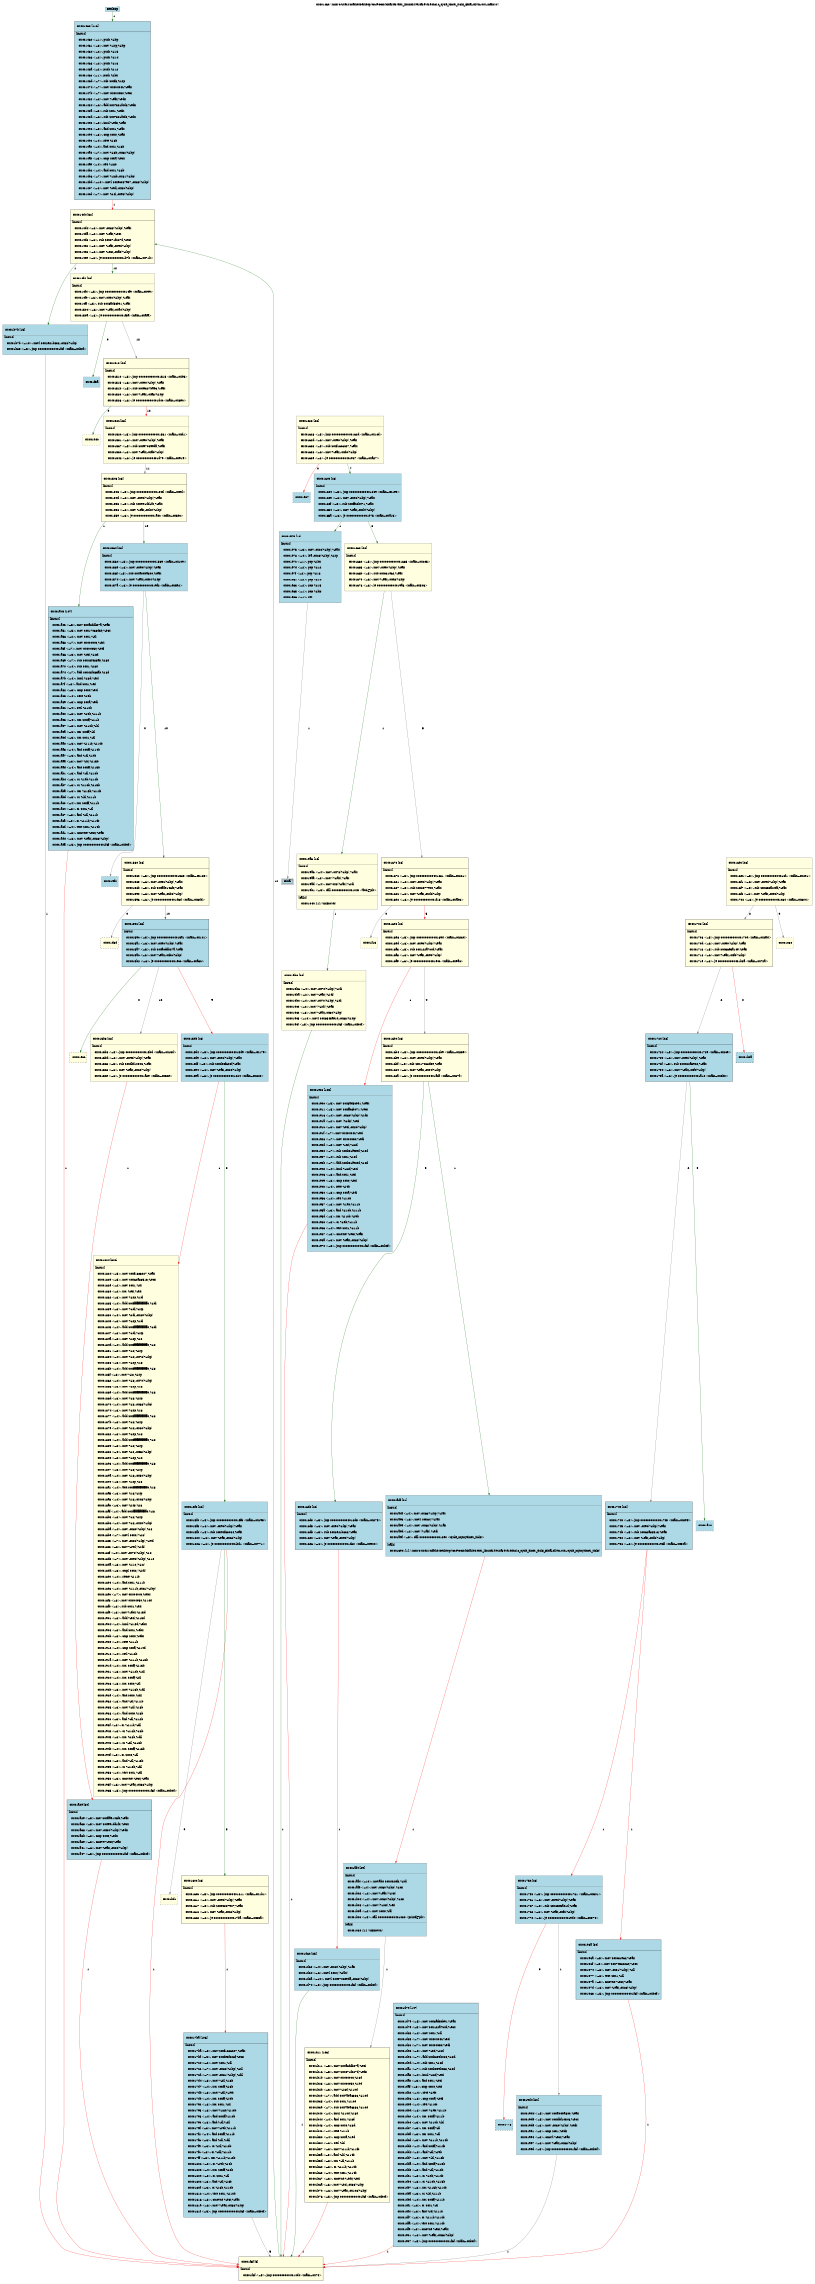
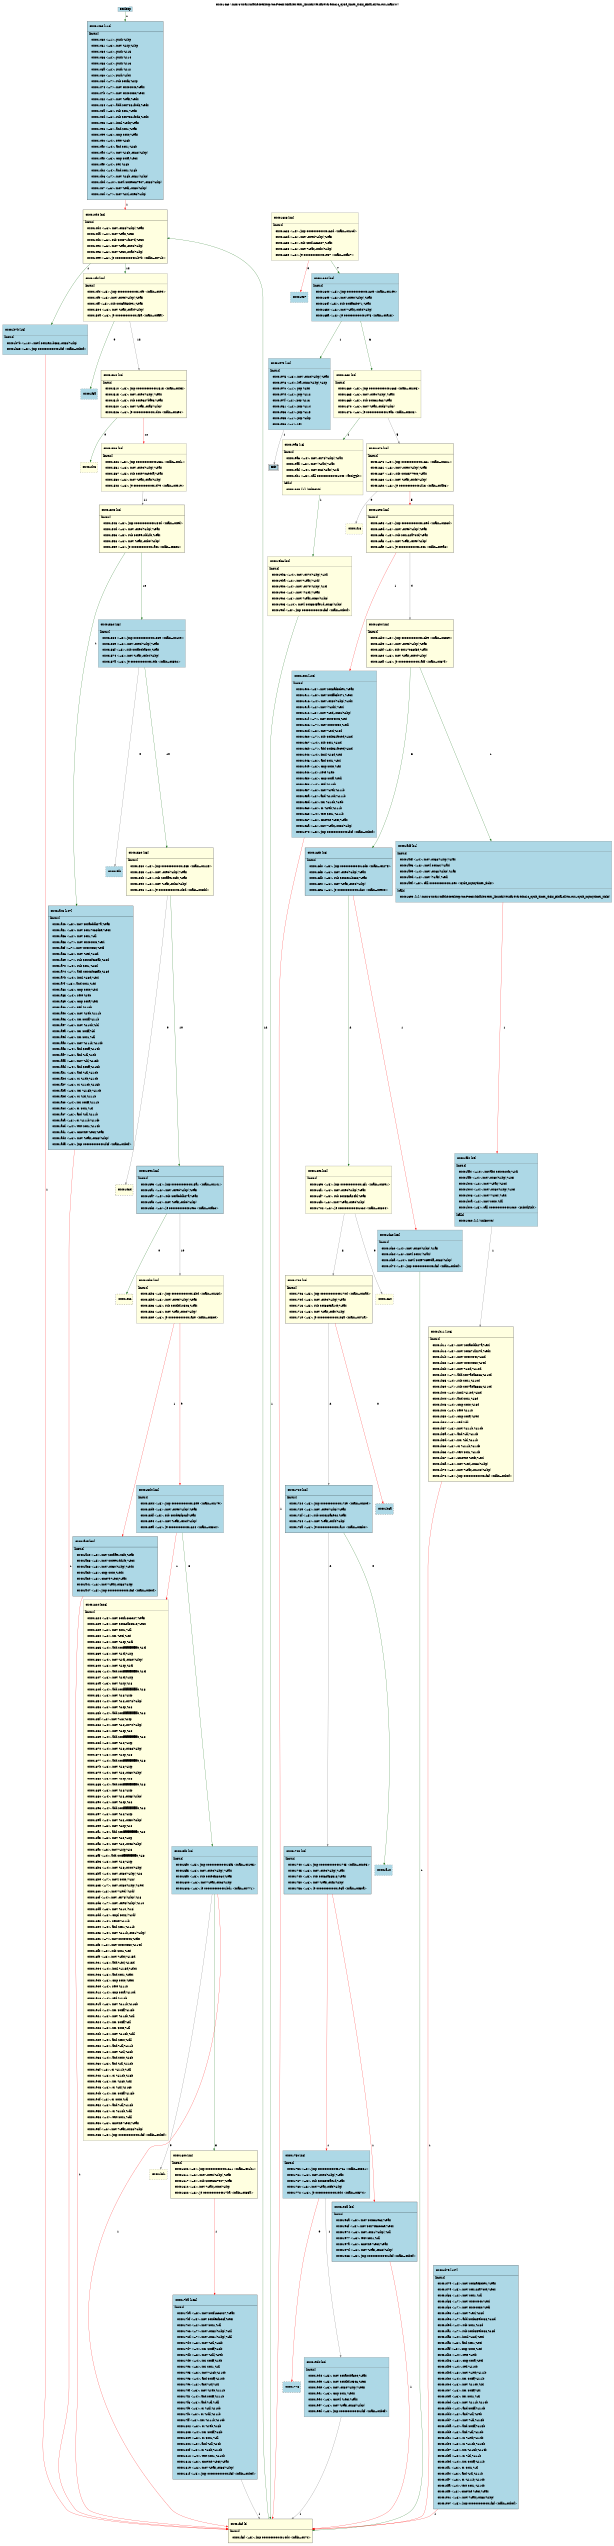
node "Final": label "Final" -> "Exit"
edge "0x40159c [28]" -> "0x4015d4 [28]": now "0x4015b8 [28]" -> "0x4015d4 [28]"
edge "0x4016d0 [28]" -> "0x4016ec [28]": added, label "2"
edge "0x4017ba [106]" -> "0x401f6f [5]": label " 5" -> " 1"
